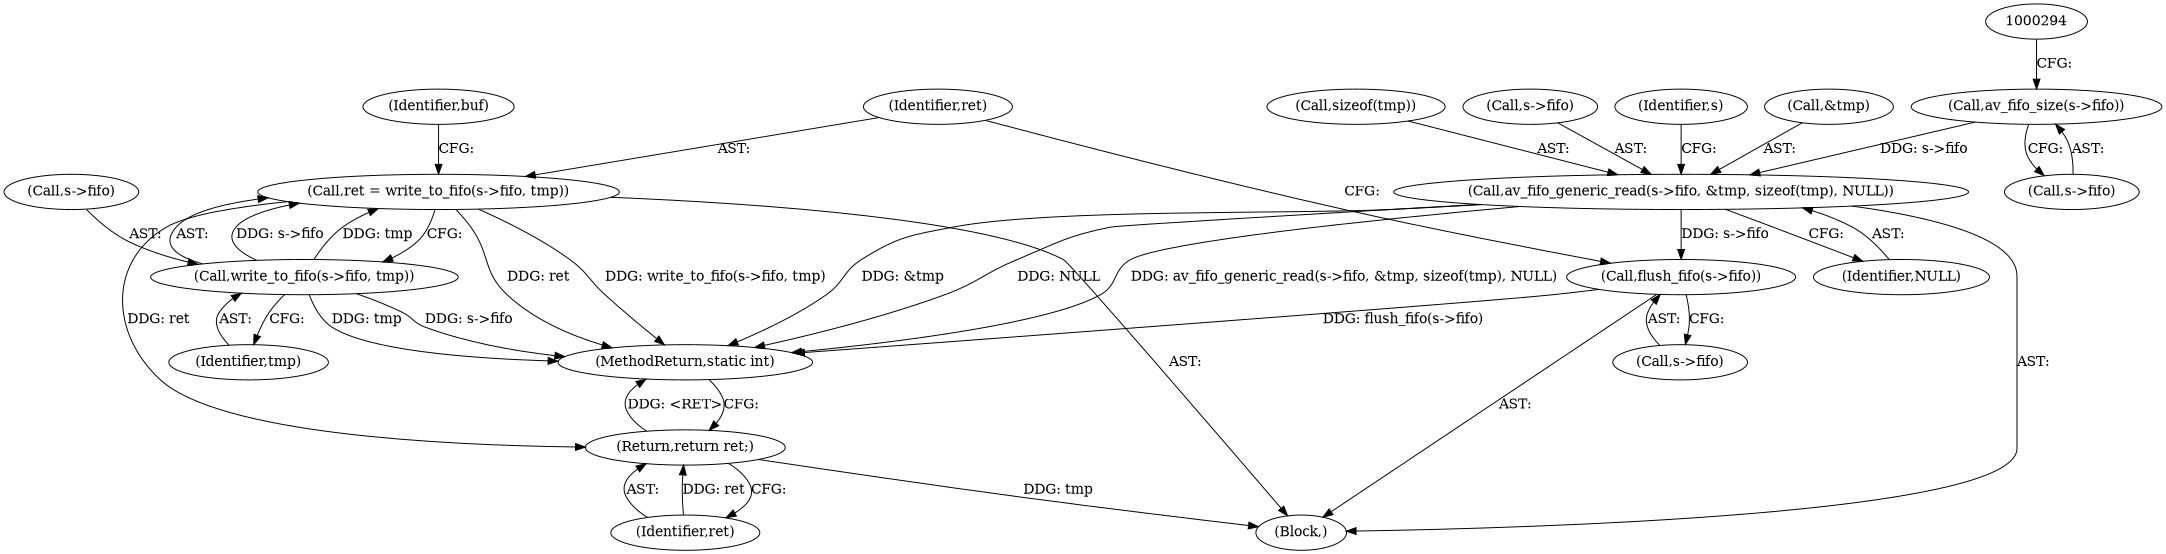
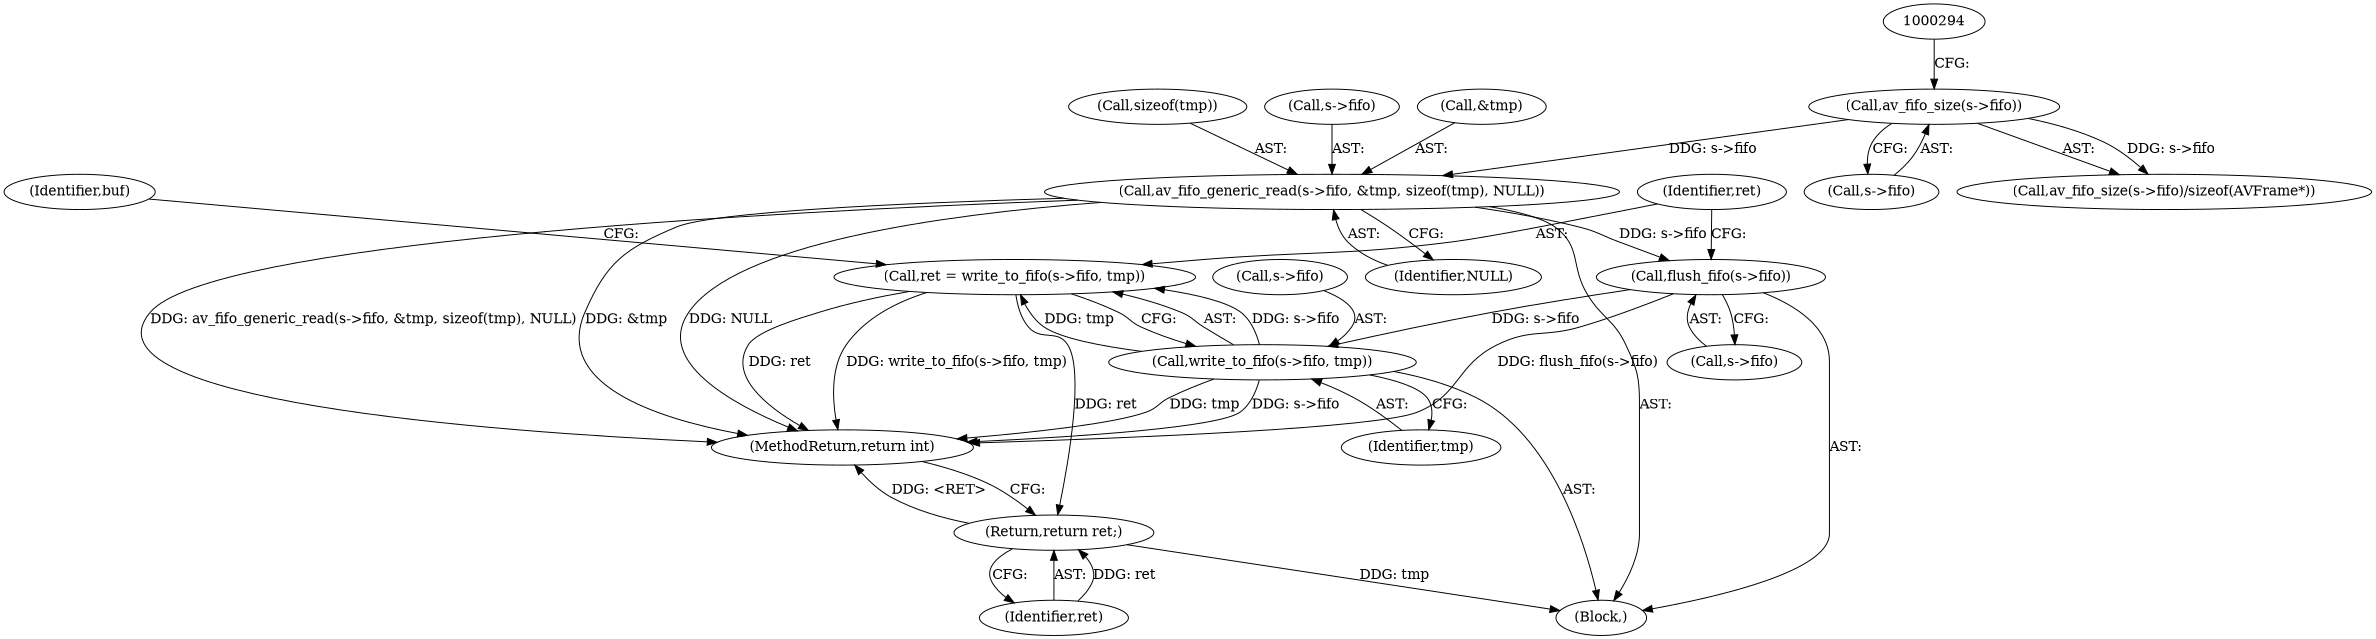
node "(Identifier,s)": removed
node "(Call,av_fifo_size(s->fifo)/sizeof(AVFrame*))": added
edge "(Call,ret = write_to_fifo(s->fifo, tmp))" -> "(Block,)": now "(Call,write_to_fifo(s->fifo, tmp))" -> "(Block,)"
edge "(Call,flush_fifo(s->fifo))" -> "(Call,write_to_fifo(s->fifo, tmp))": added, label "DDG: s->fifo"
node "(MethodReturn,static int)": label "(MethodReturn,static int)" -> "(MethodReturn,return int)"
